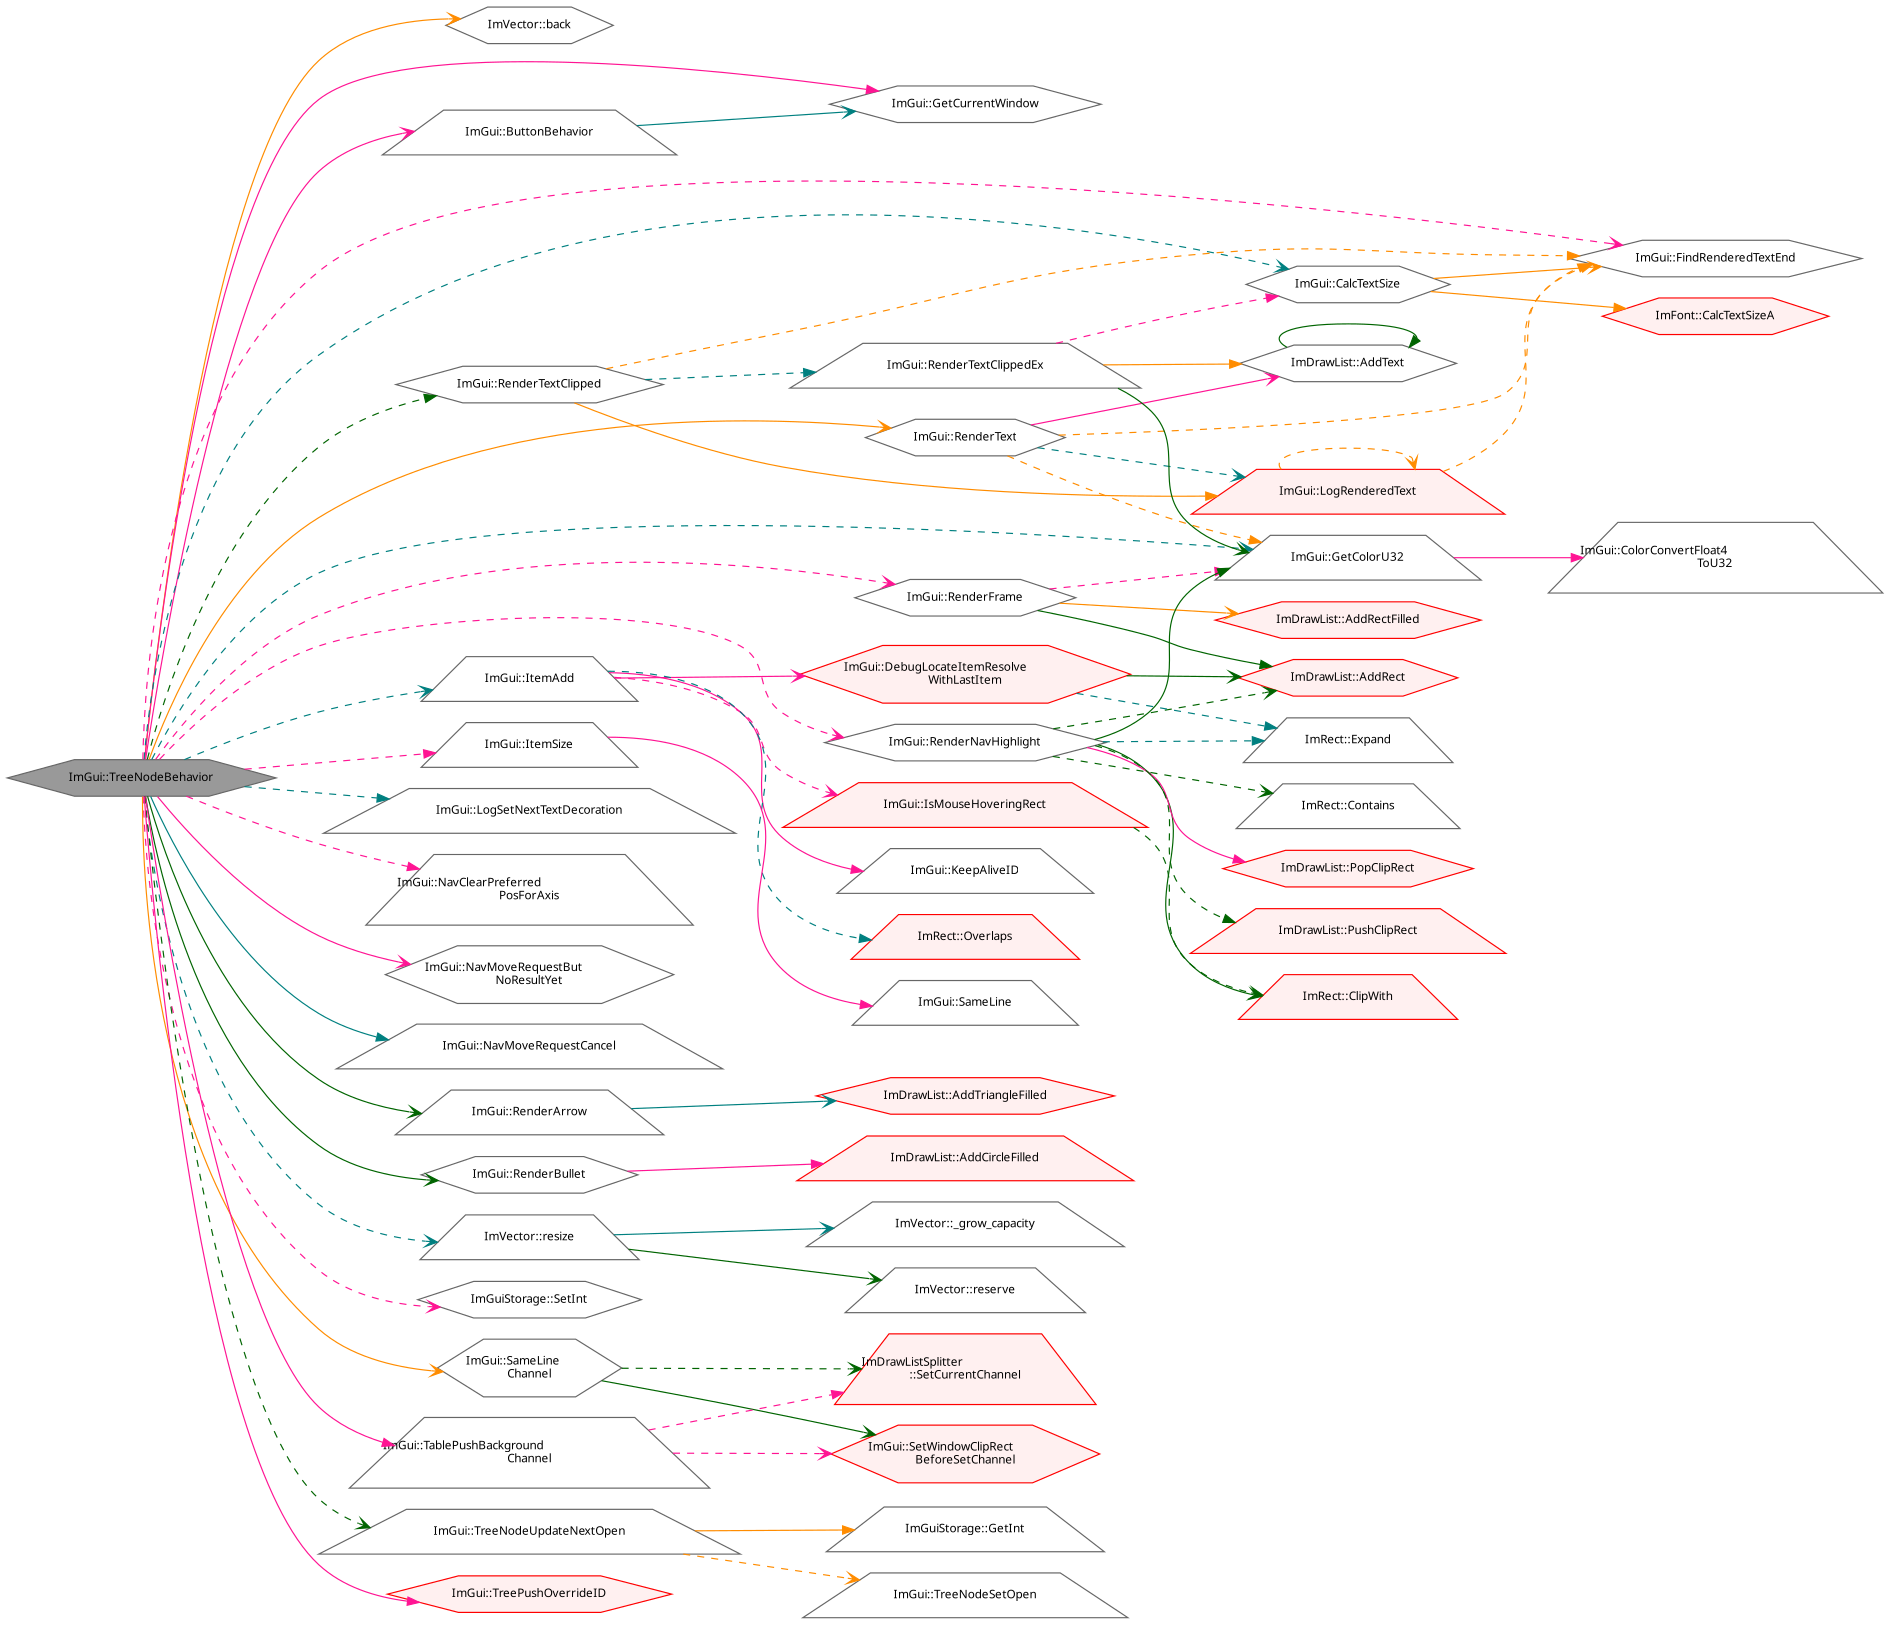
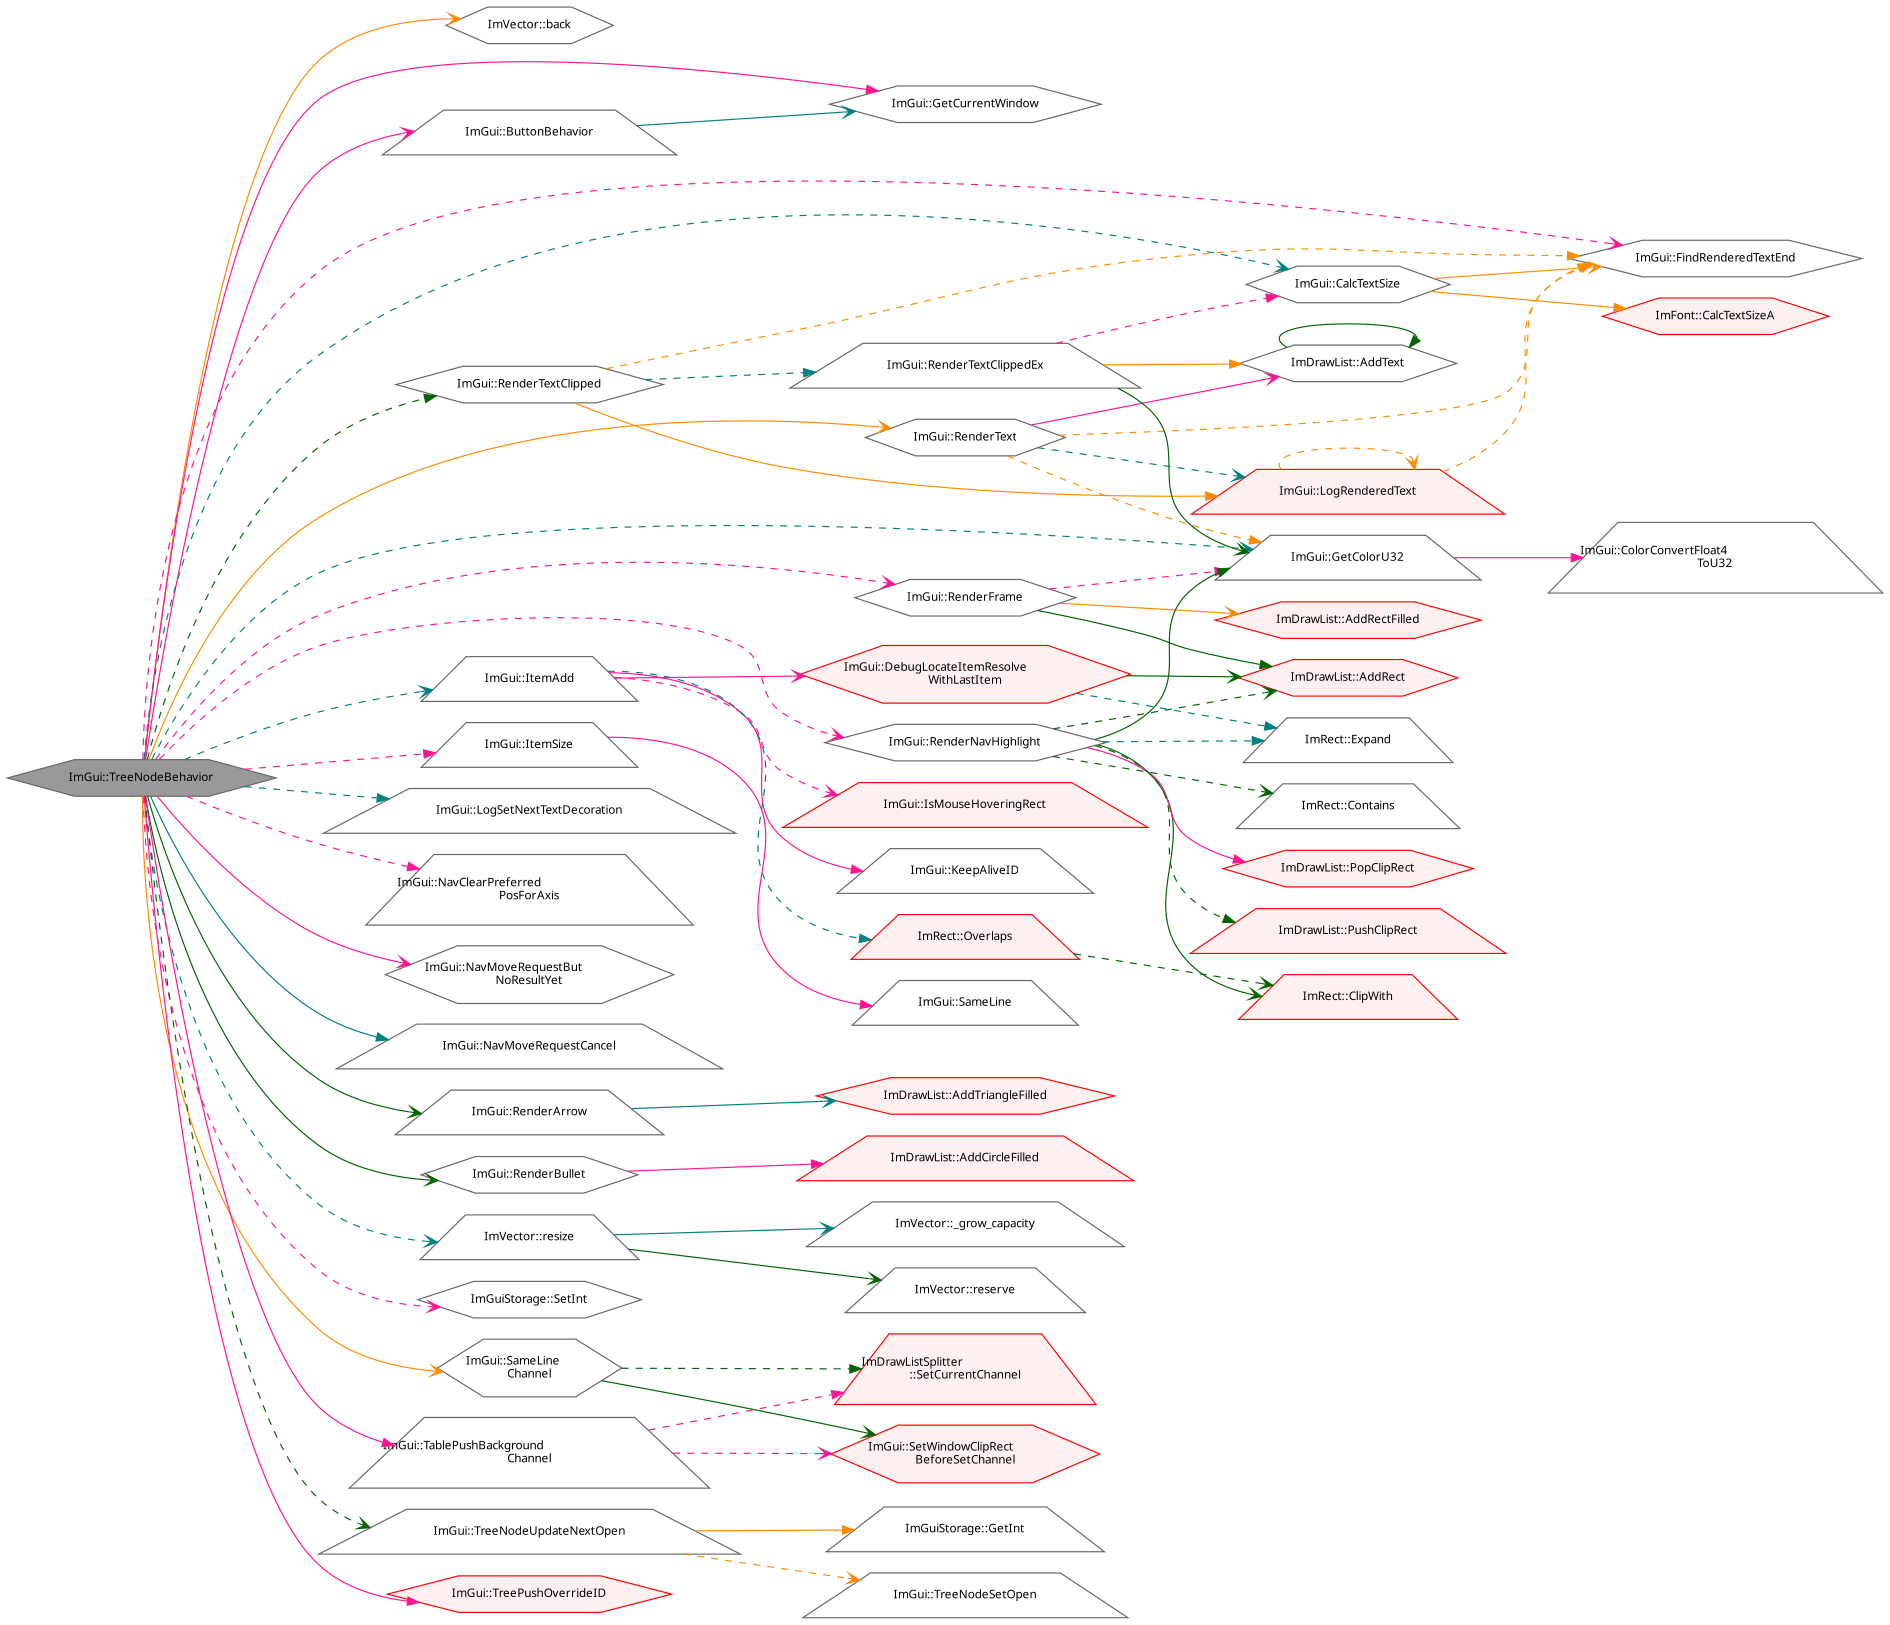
edge "ImGui::IsMouseHoveringRect" -> "ImRect::ClipWith": now "ImRect::Overlaps" -> "ImRect::ClipWith"
edge "ImGui::SameLine Channel" -> "ImDrawListSplitter ::SetCurrentChannel": arrowhead vee -> normal
